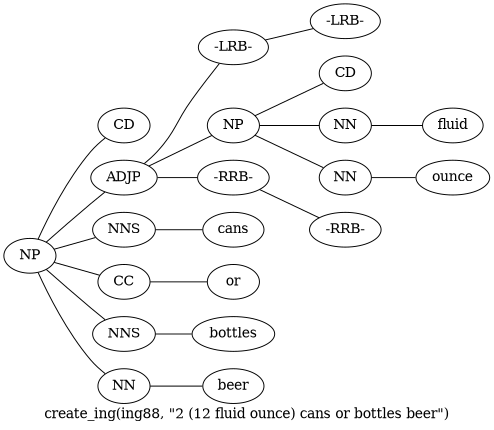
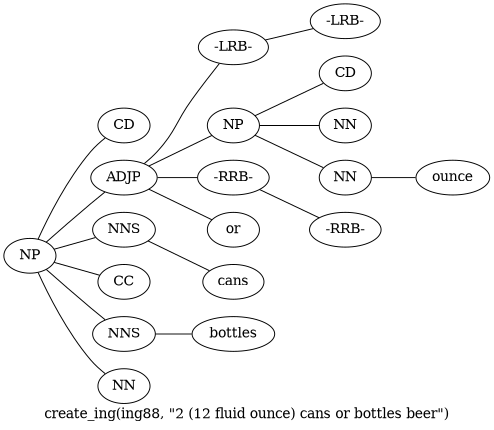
node "fluid": removed
edge "CC" -- "or": now "ADJP" -- "or"
node "beer": removed
